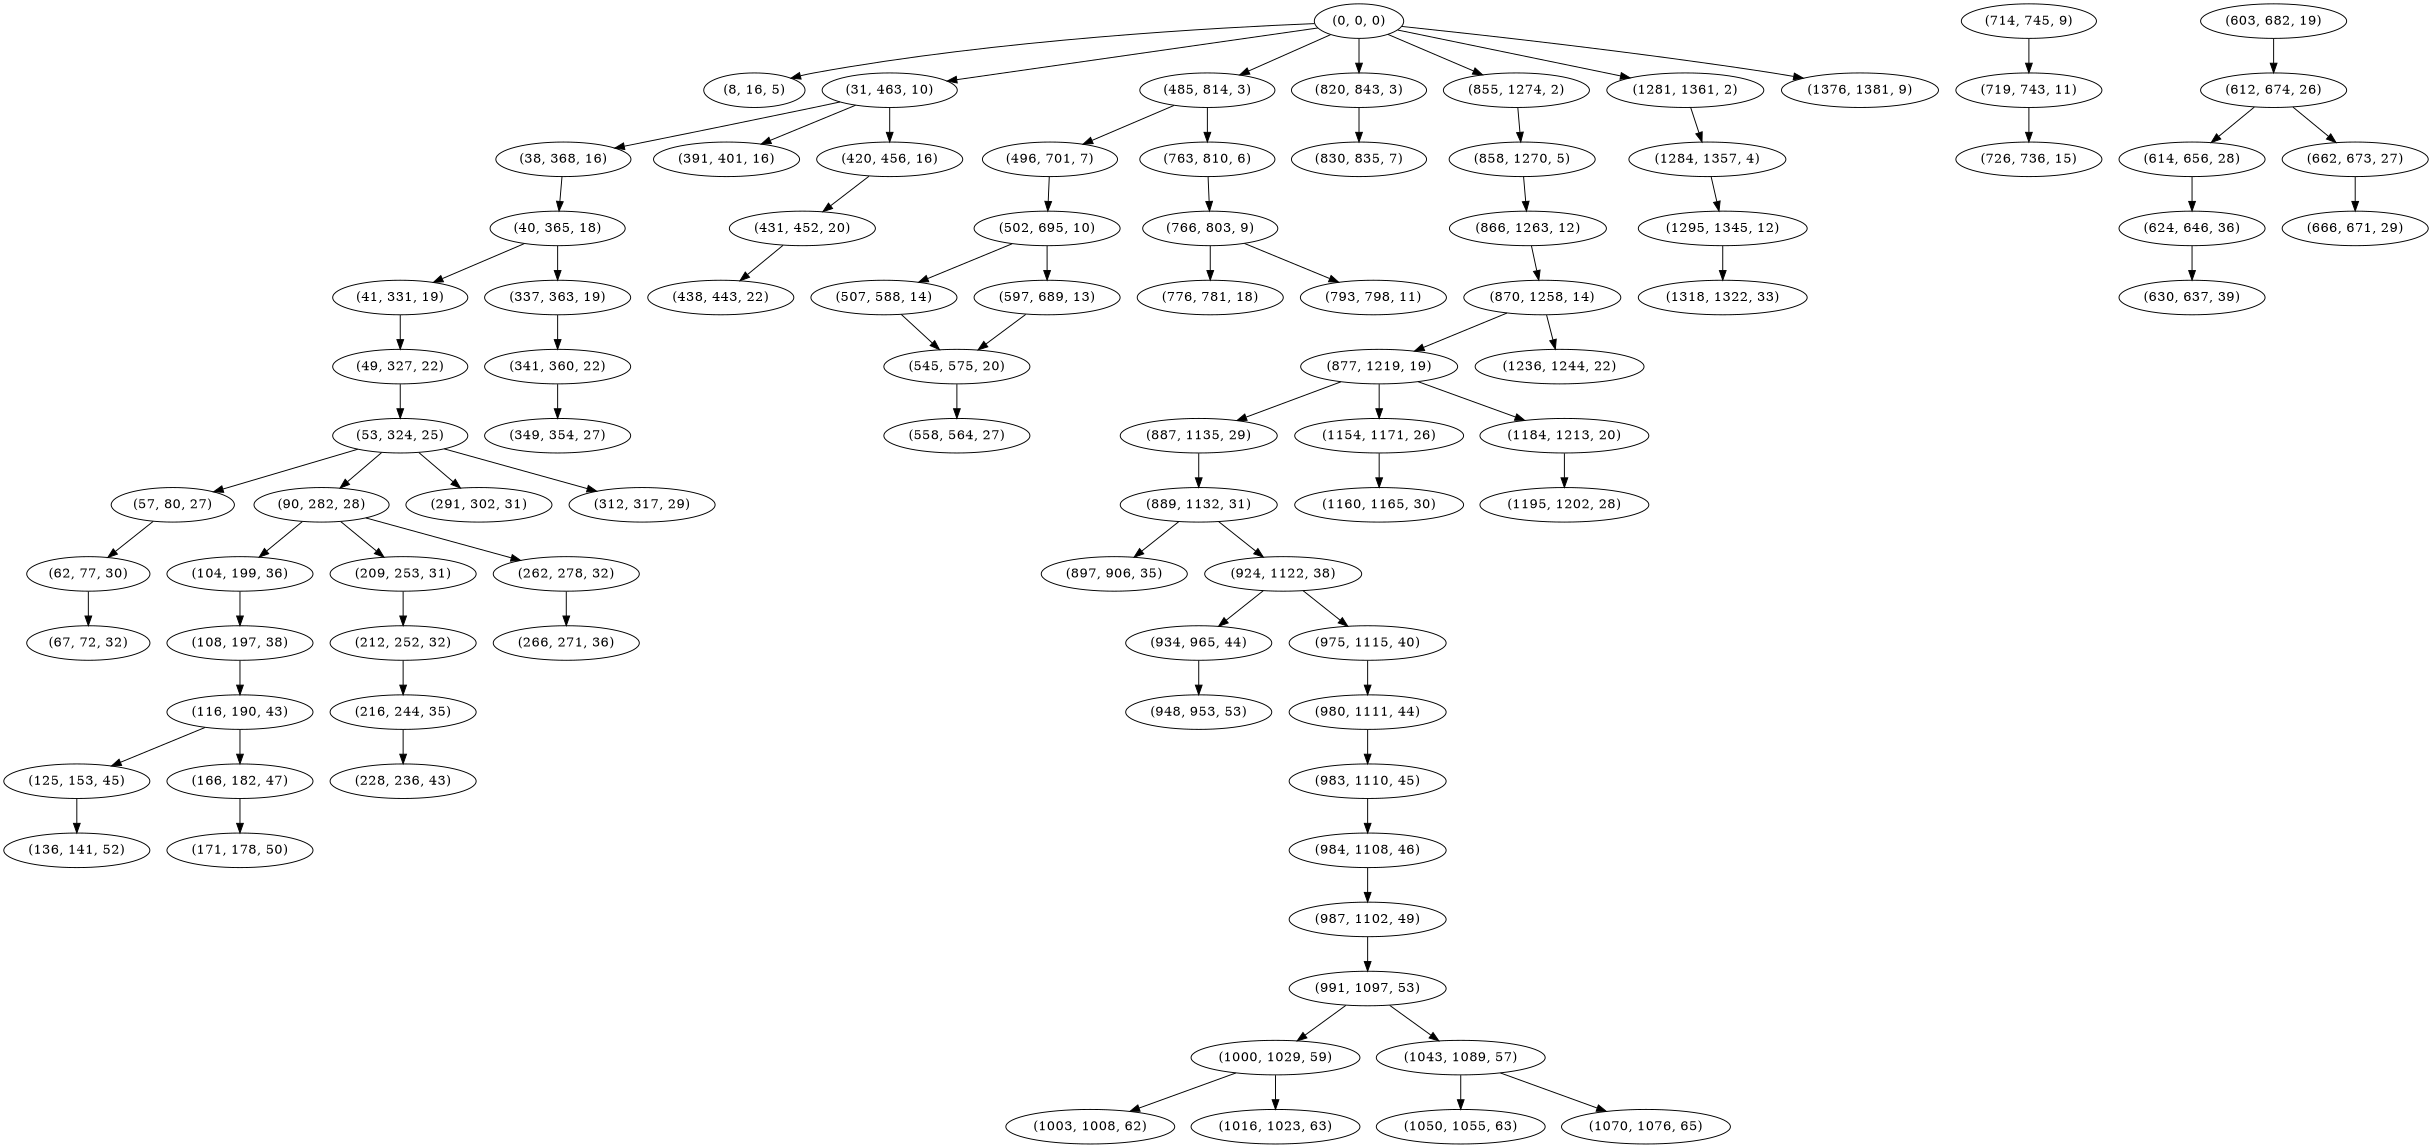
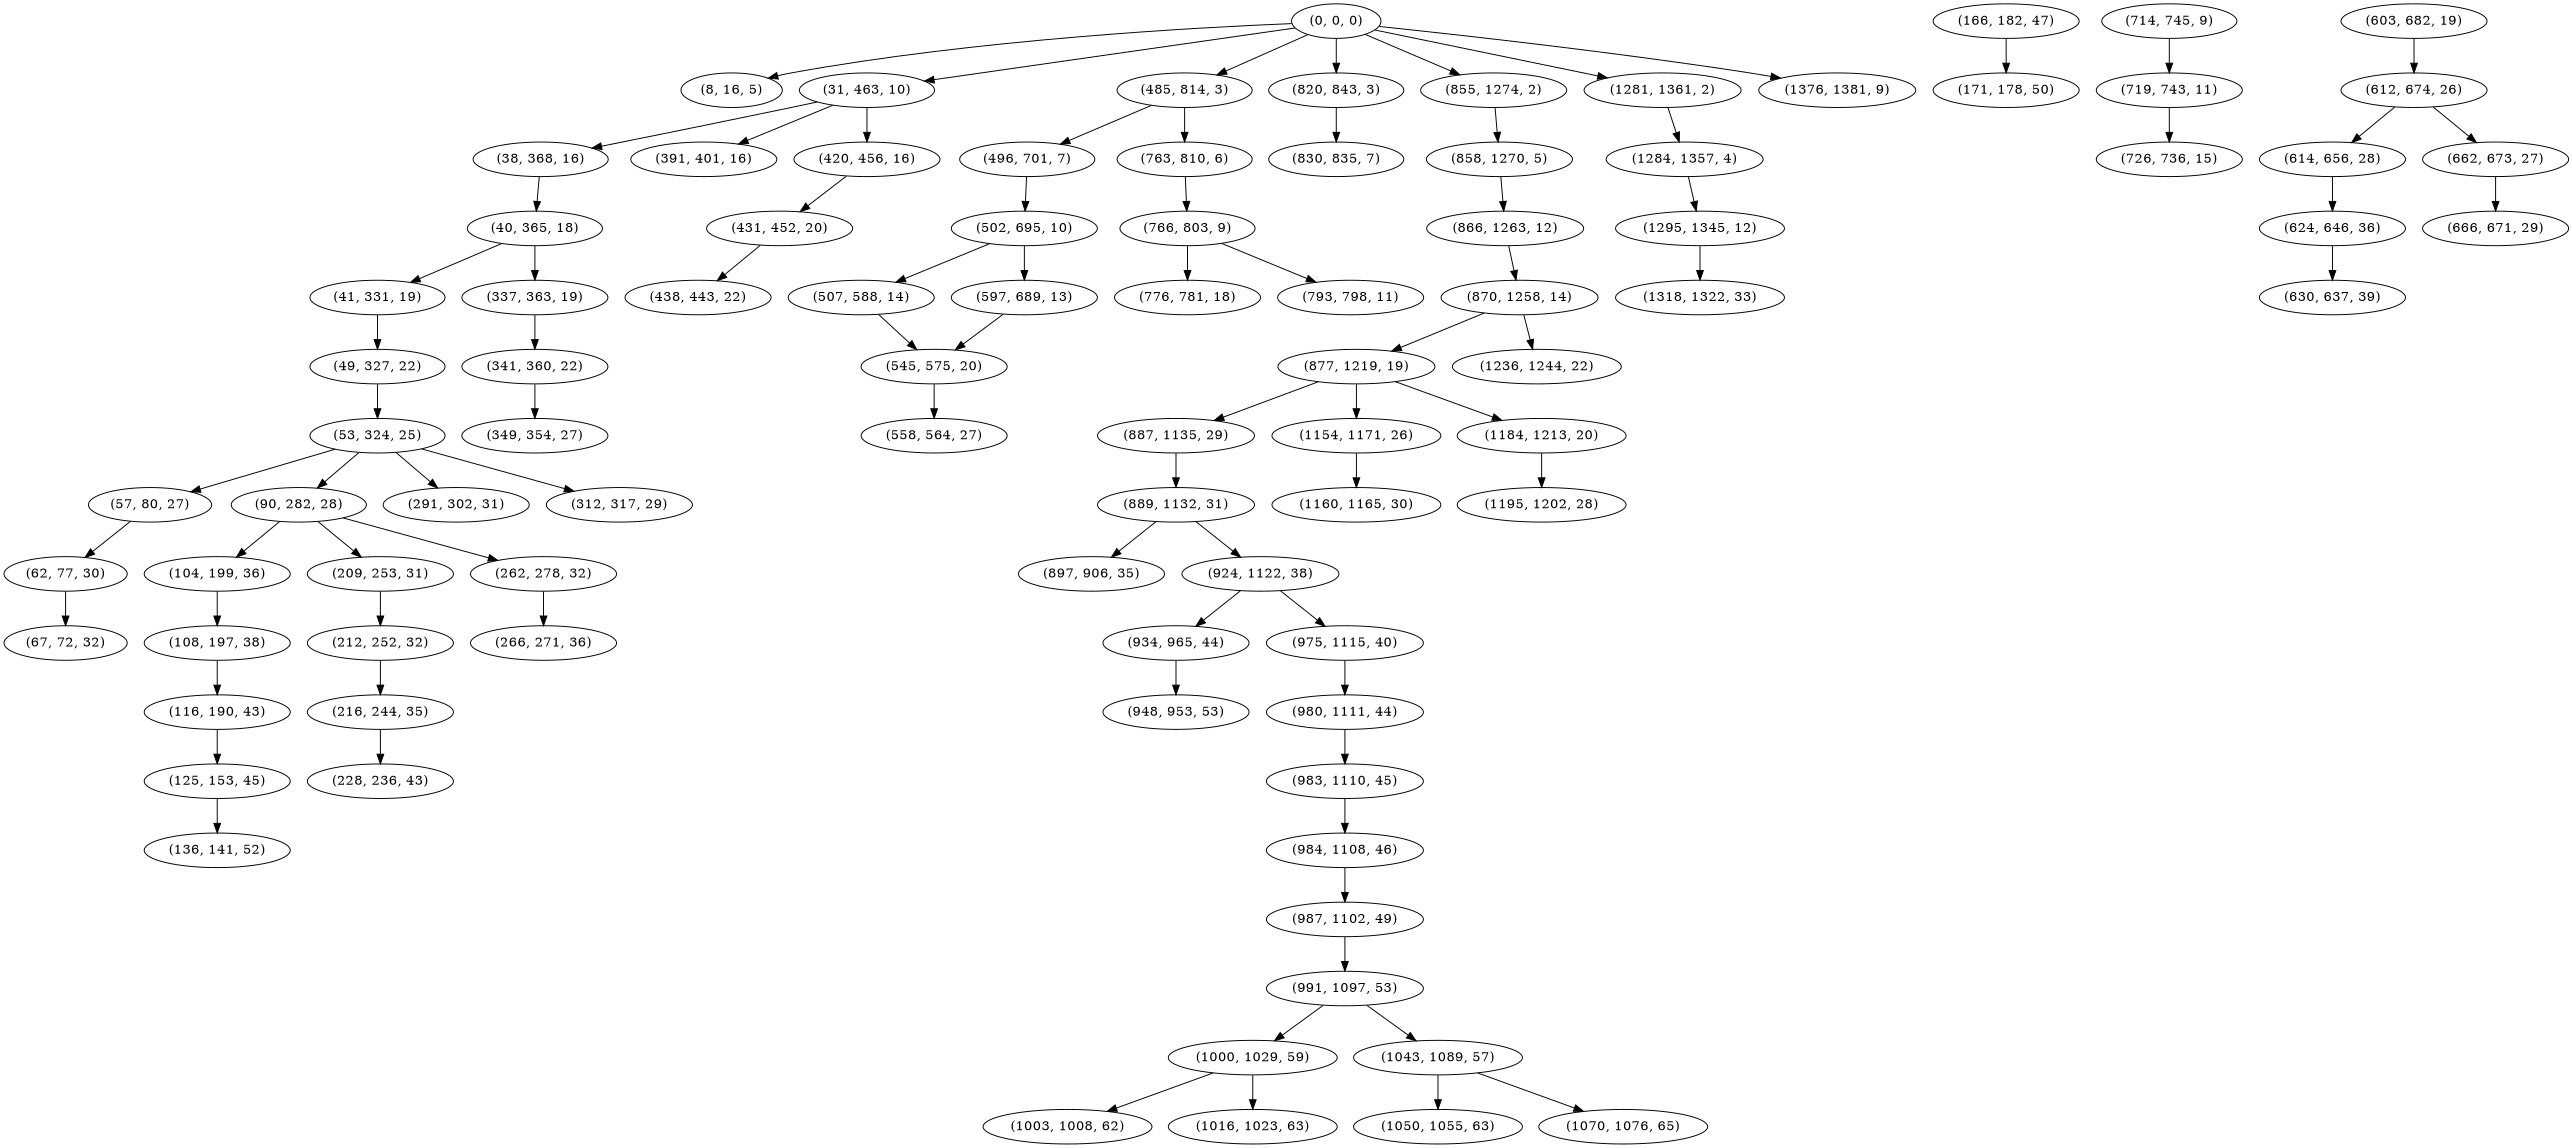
edge "(116, 190, 43)" -> "(166, 182, 47)": removed
